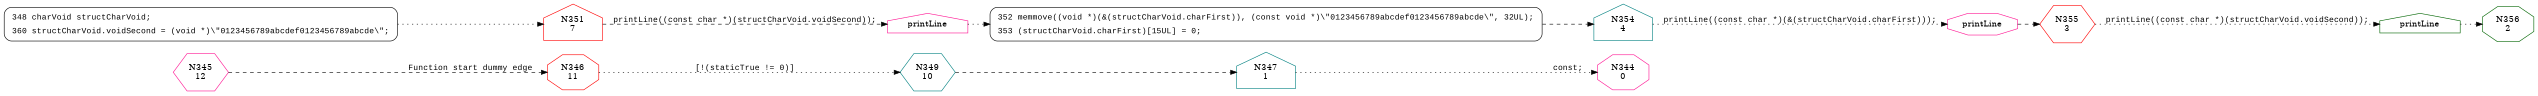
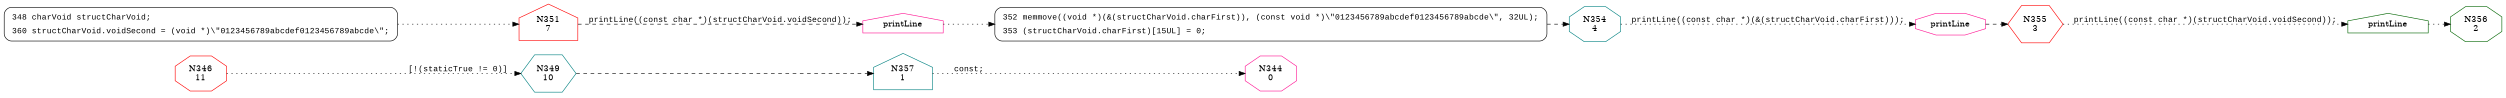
node "N354 4": shape house -> octagon
node "N345 12": removed
node "N347 1": label "N347 1" -> "N357 1"
